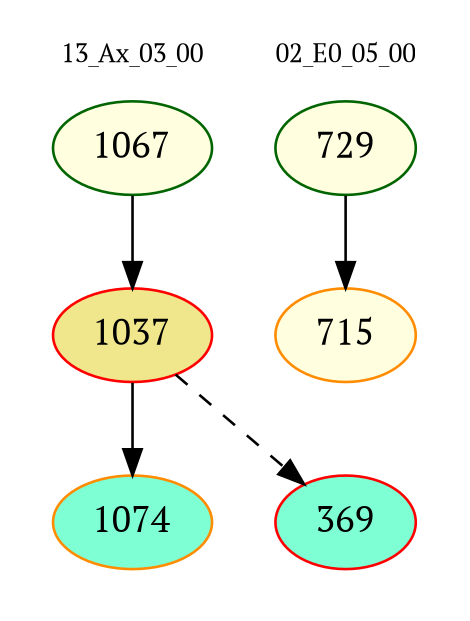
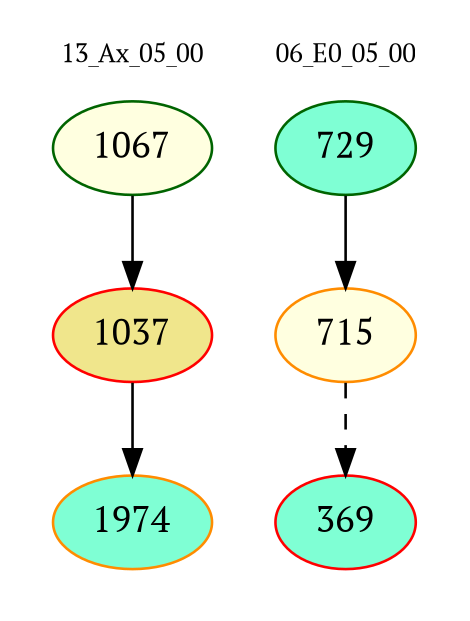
cluster "13_Ax_03_00": label "13_Ax_03_00" -> "13_Ax_05_00"
cluster "02_E0_05_00": label "02_E0_05_00" -> "06_E0_05_00"
node "729": fillcolor lightyellow -> aquamarine
edge "1037" -> "369": now "715" -> "369"
node "1074": label "1074" -> "1974"
